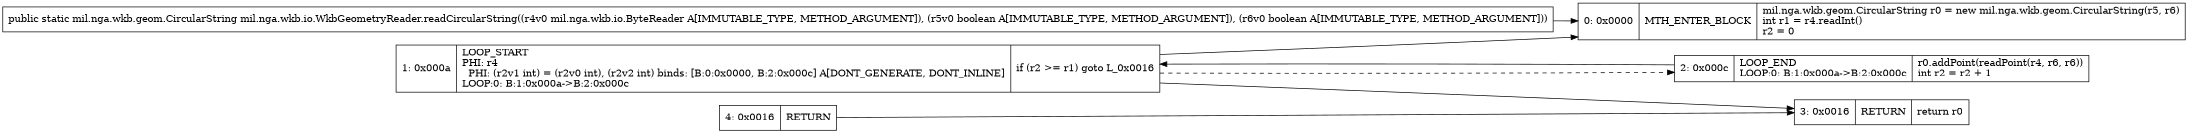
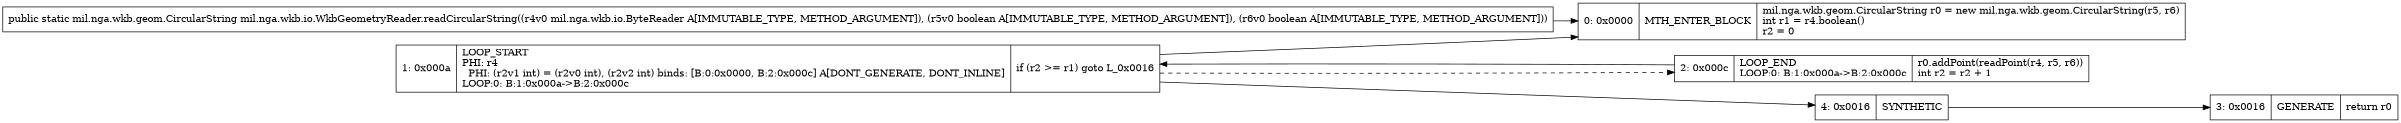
node "0: 0x0000": text "int r1 = r4.readInt()" -> "int r1 = r4.boolean()"
node "2: 0x000c": text "r0.addPoint(readPoint(r4, r6, r6))" -> "r0.addPoint(readPoint(r4, r5, r6))"
edge "1: 0x000a" -> "3: 0x0016": now "1: 0x000a" -> "4: 0x0016"
node "3: 0x0016": text "RETURN" -> "GENERATE"
node "4: 0x0016": text "RETURN" -> "SYNTHETIC"
